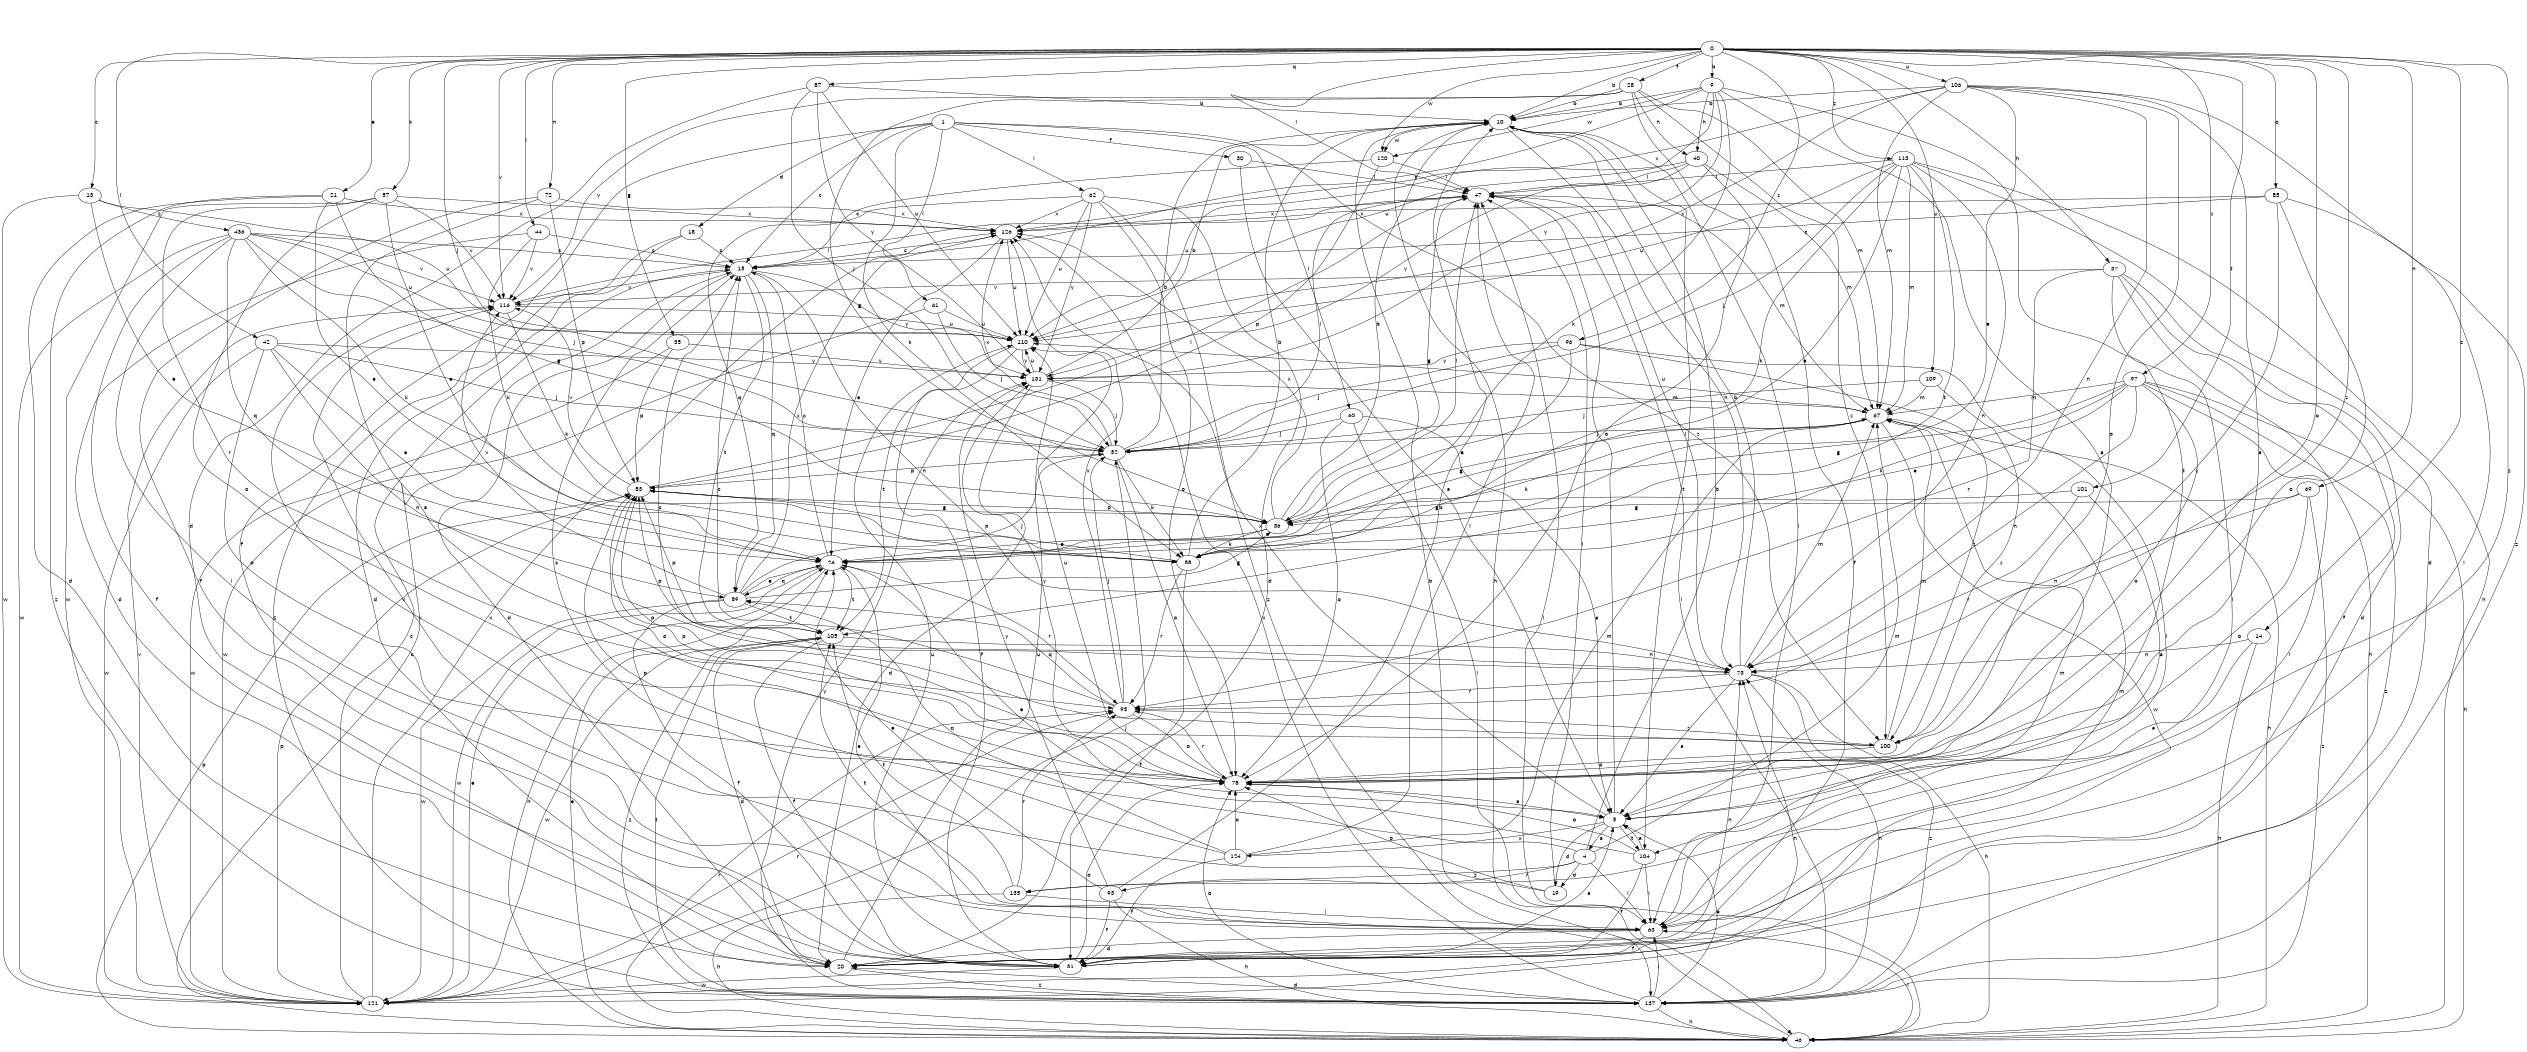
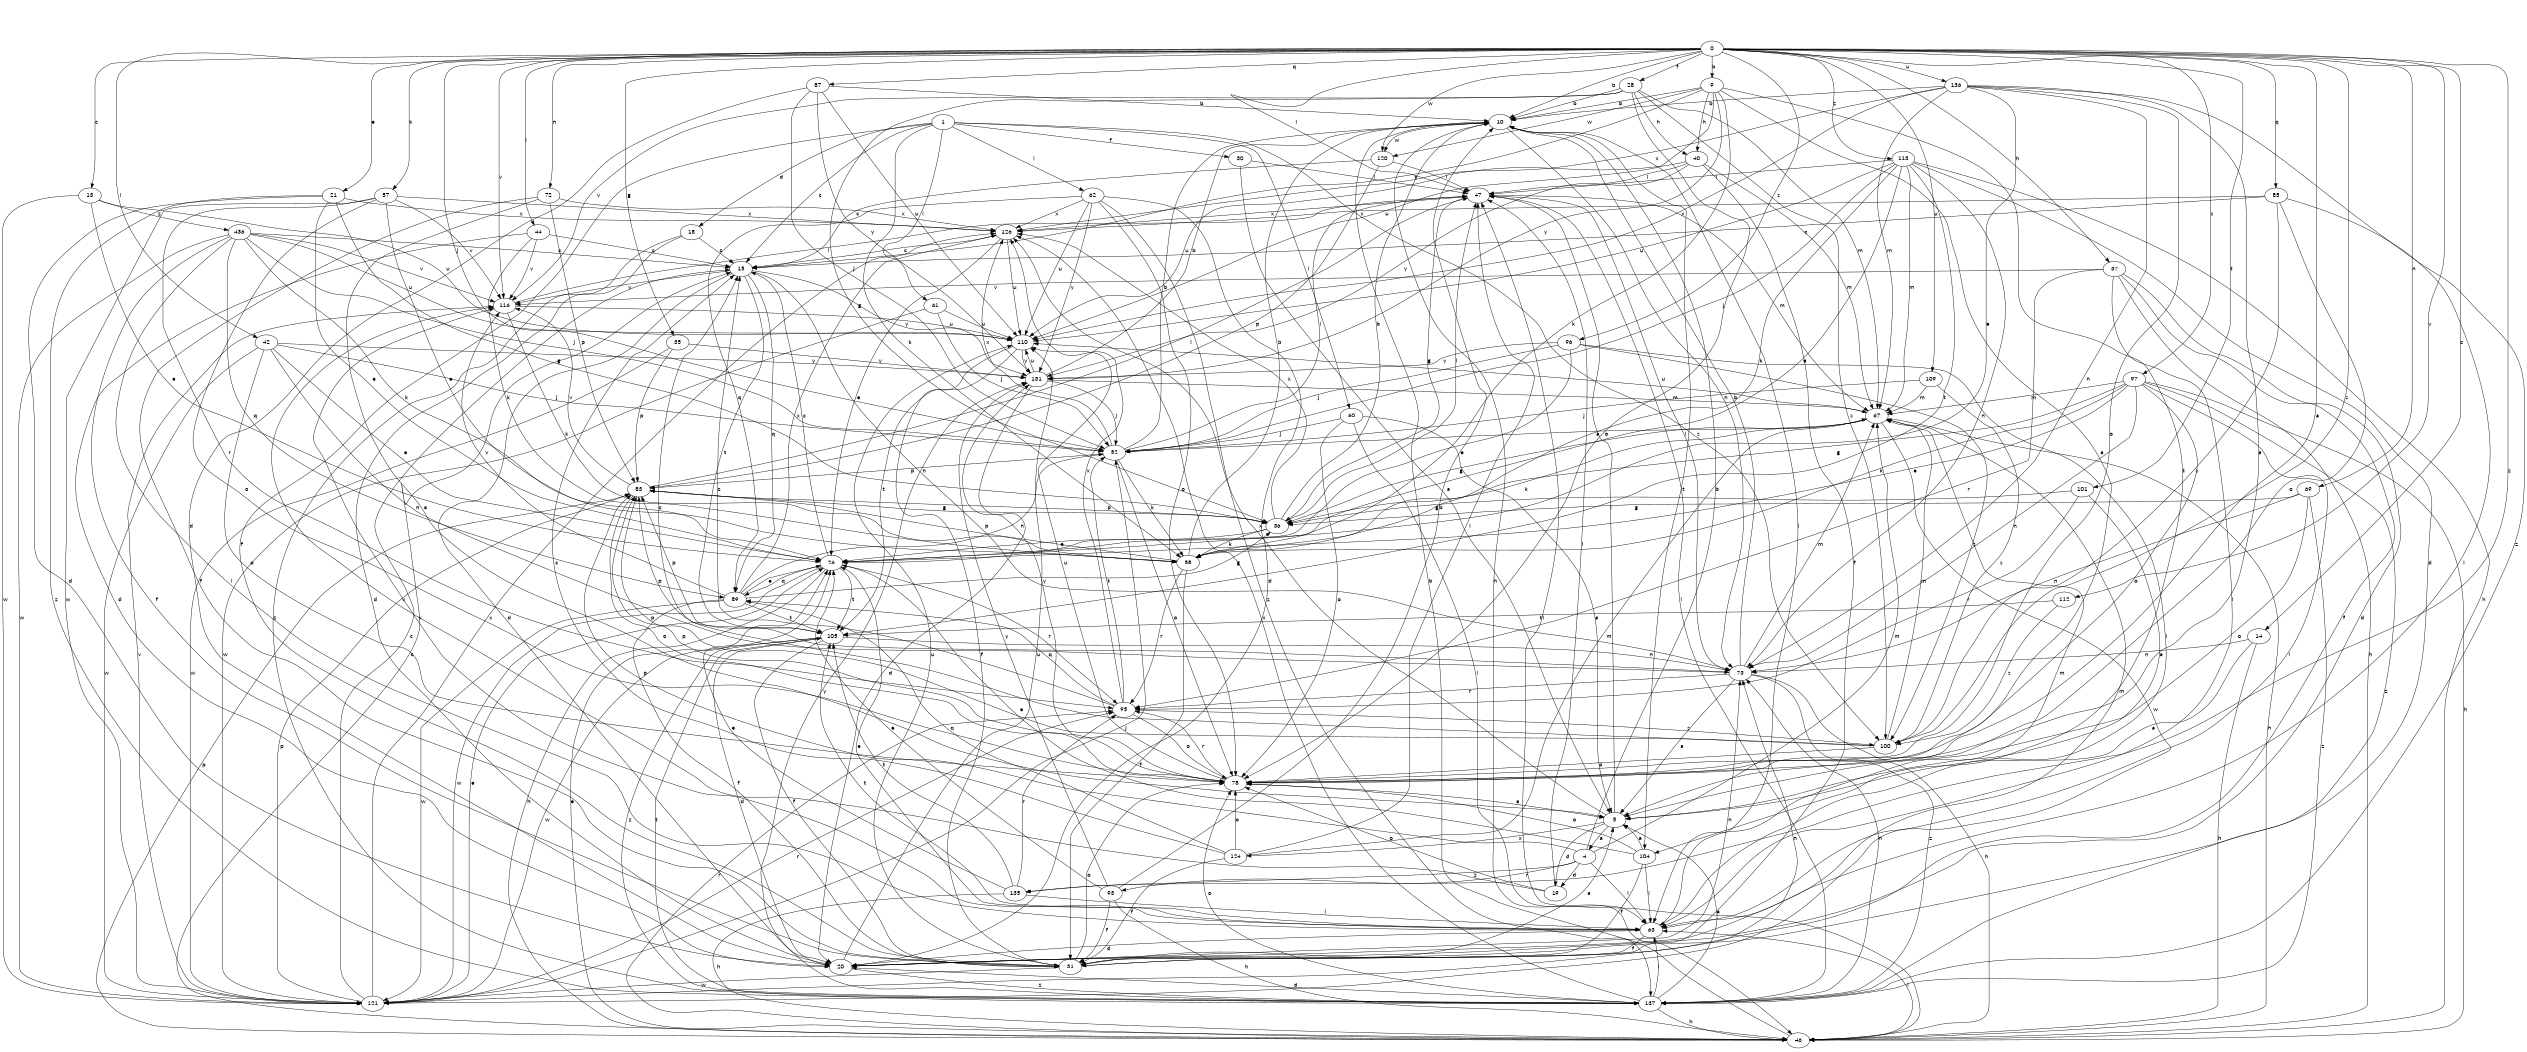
node "106": label "106" -> "136"
edge "0" -> "78": label "o" -> "a"
edge "67" -> "52": label "j" -> "a"
edge "89" -> "52": label "j" -> "n"
edge "95" -> "52": label "j" -> "t"
node "112": added
edge "135" -> "26": added, label "e"
edge "5" -> "104": removed, label "t"
